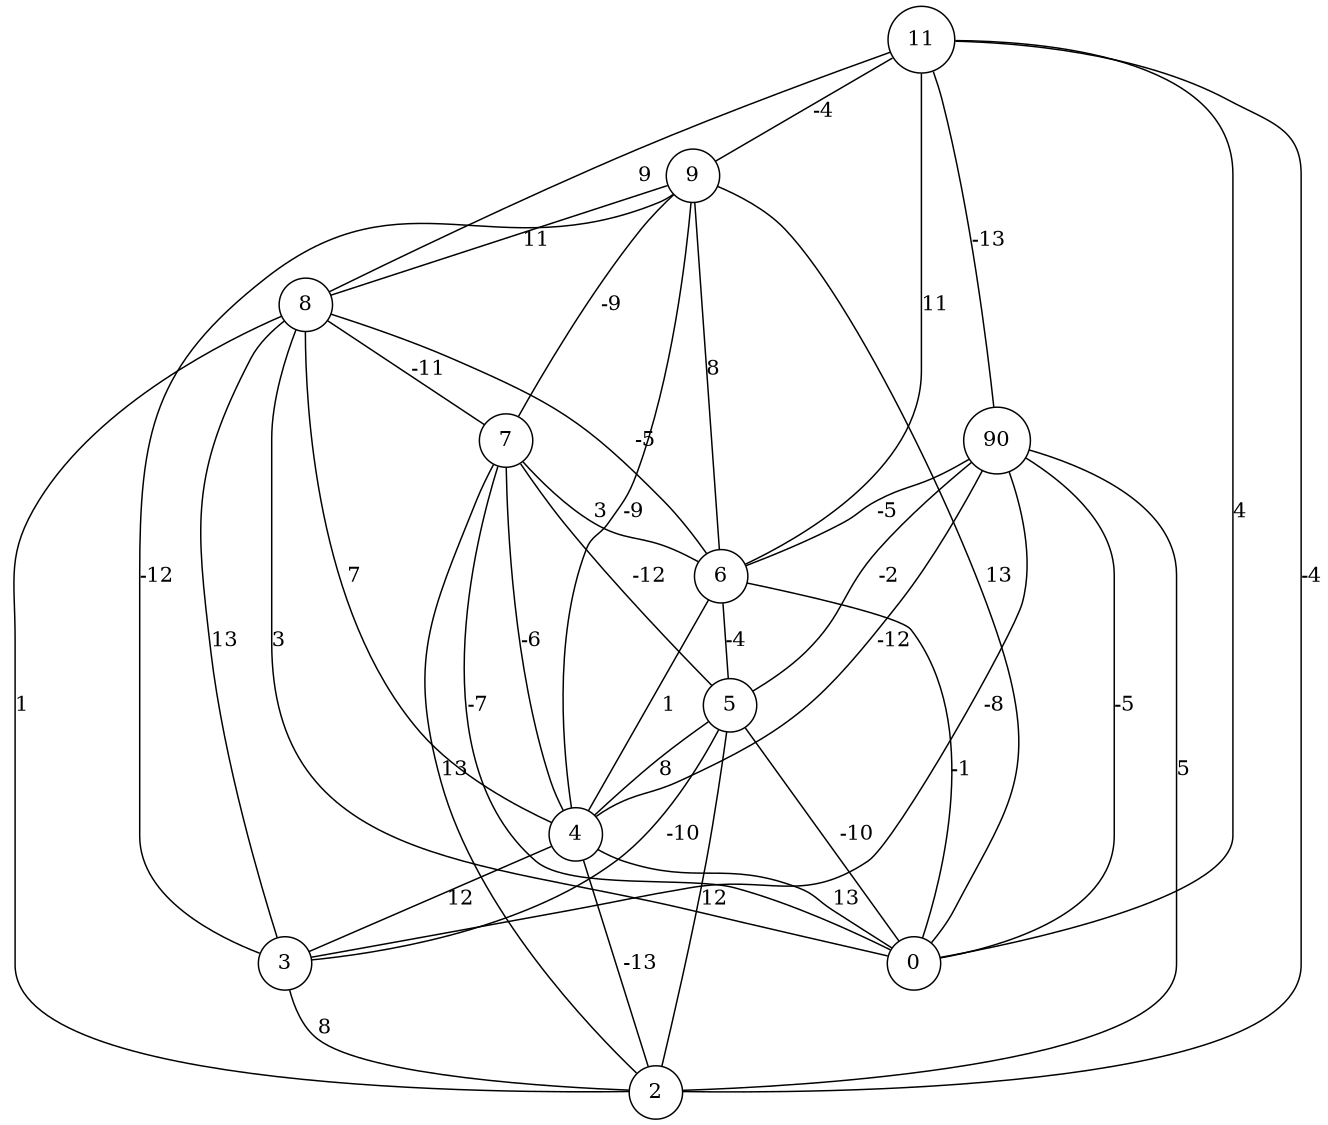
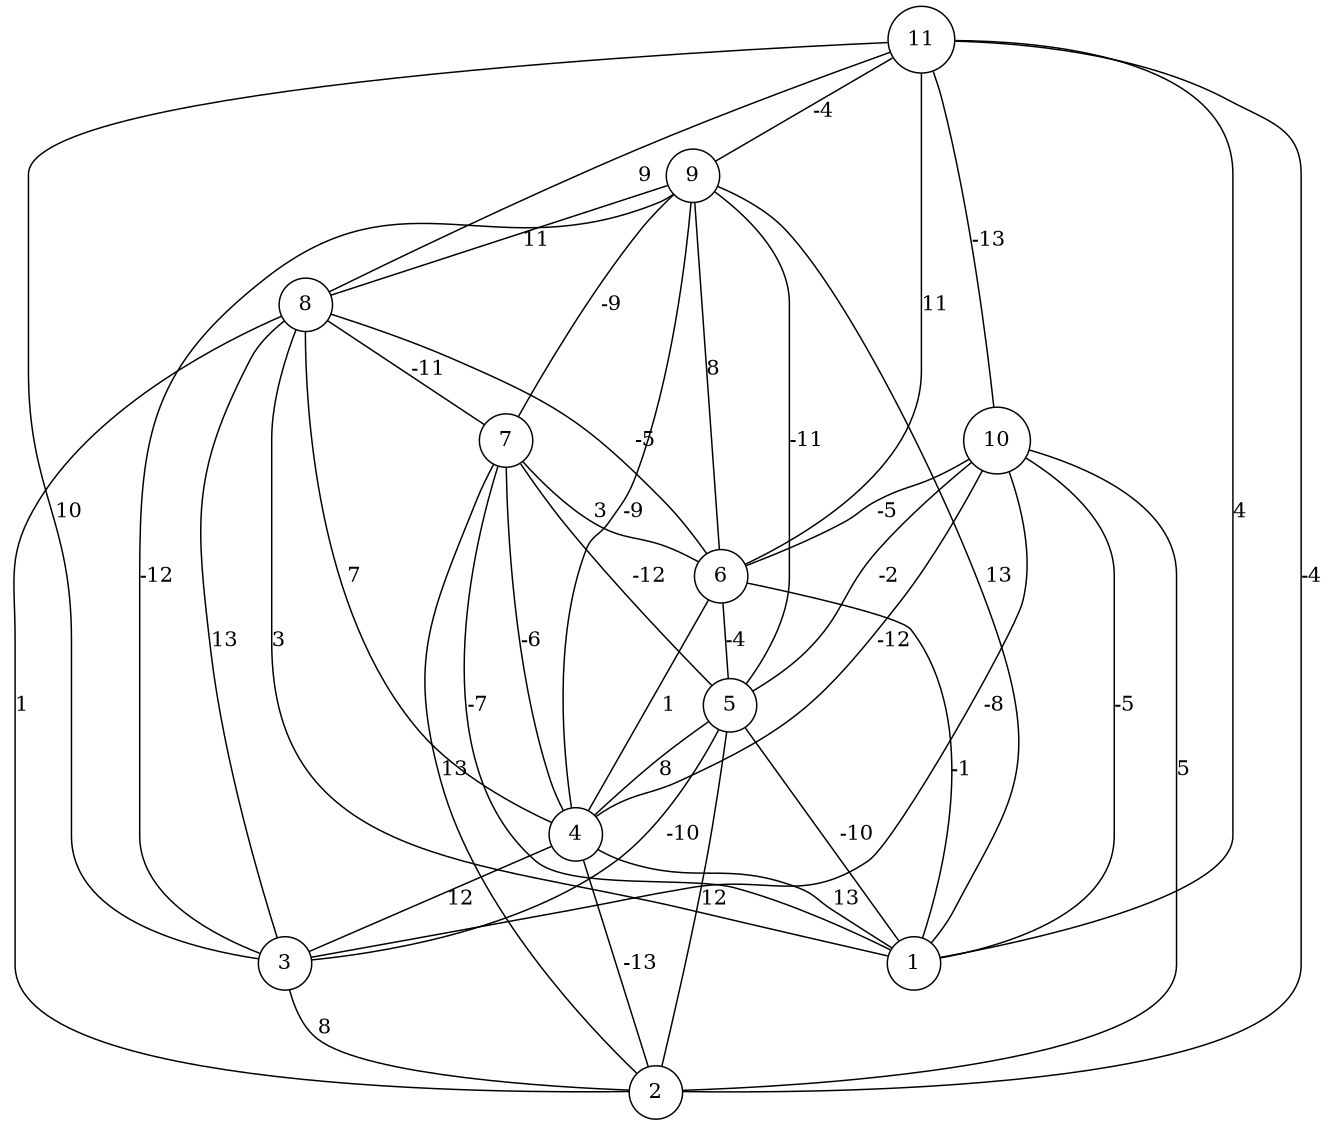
edge "11" -- "3": added, label "10"
edge "9" -- "5": added, label "-11"
node "90": label "90" -> "10"
node "0": label "0" -> "1"
